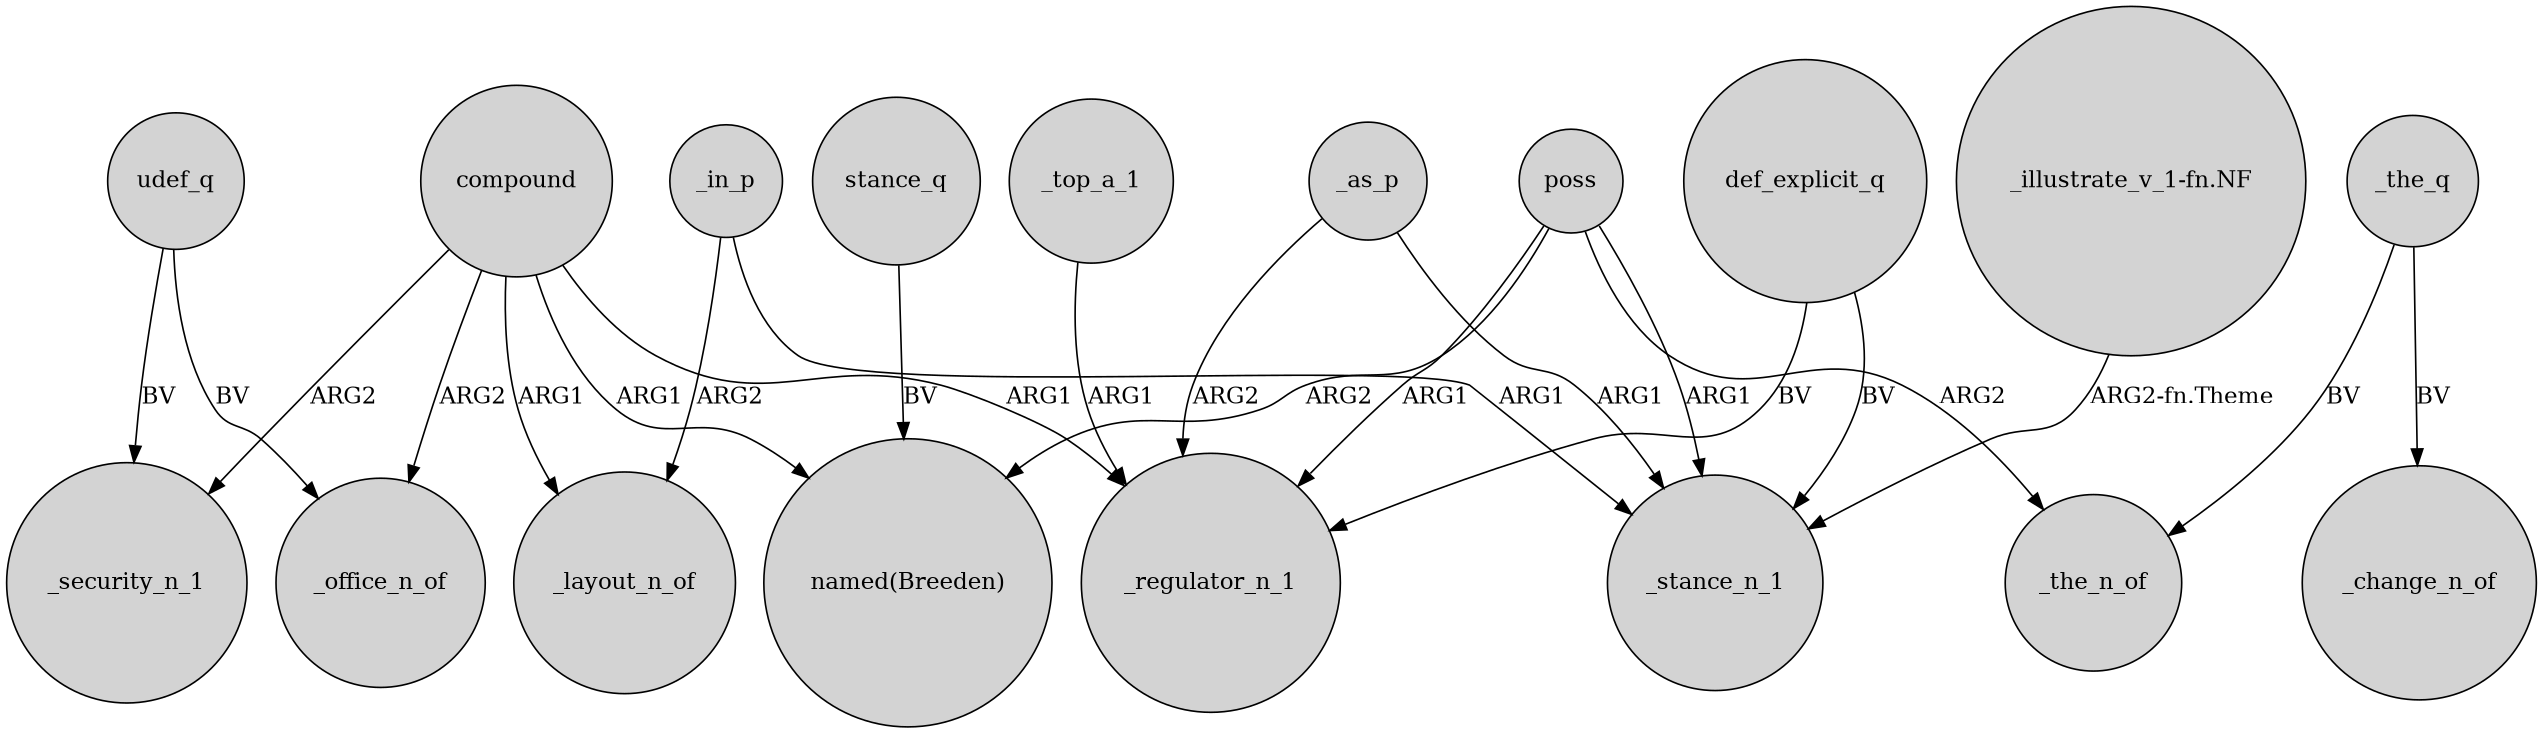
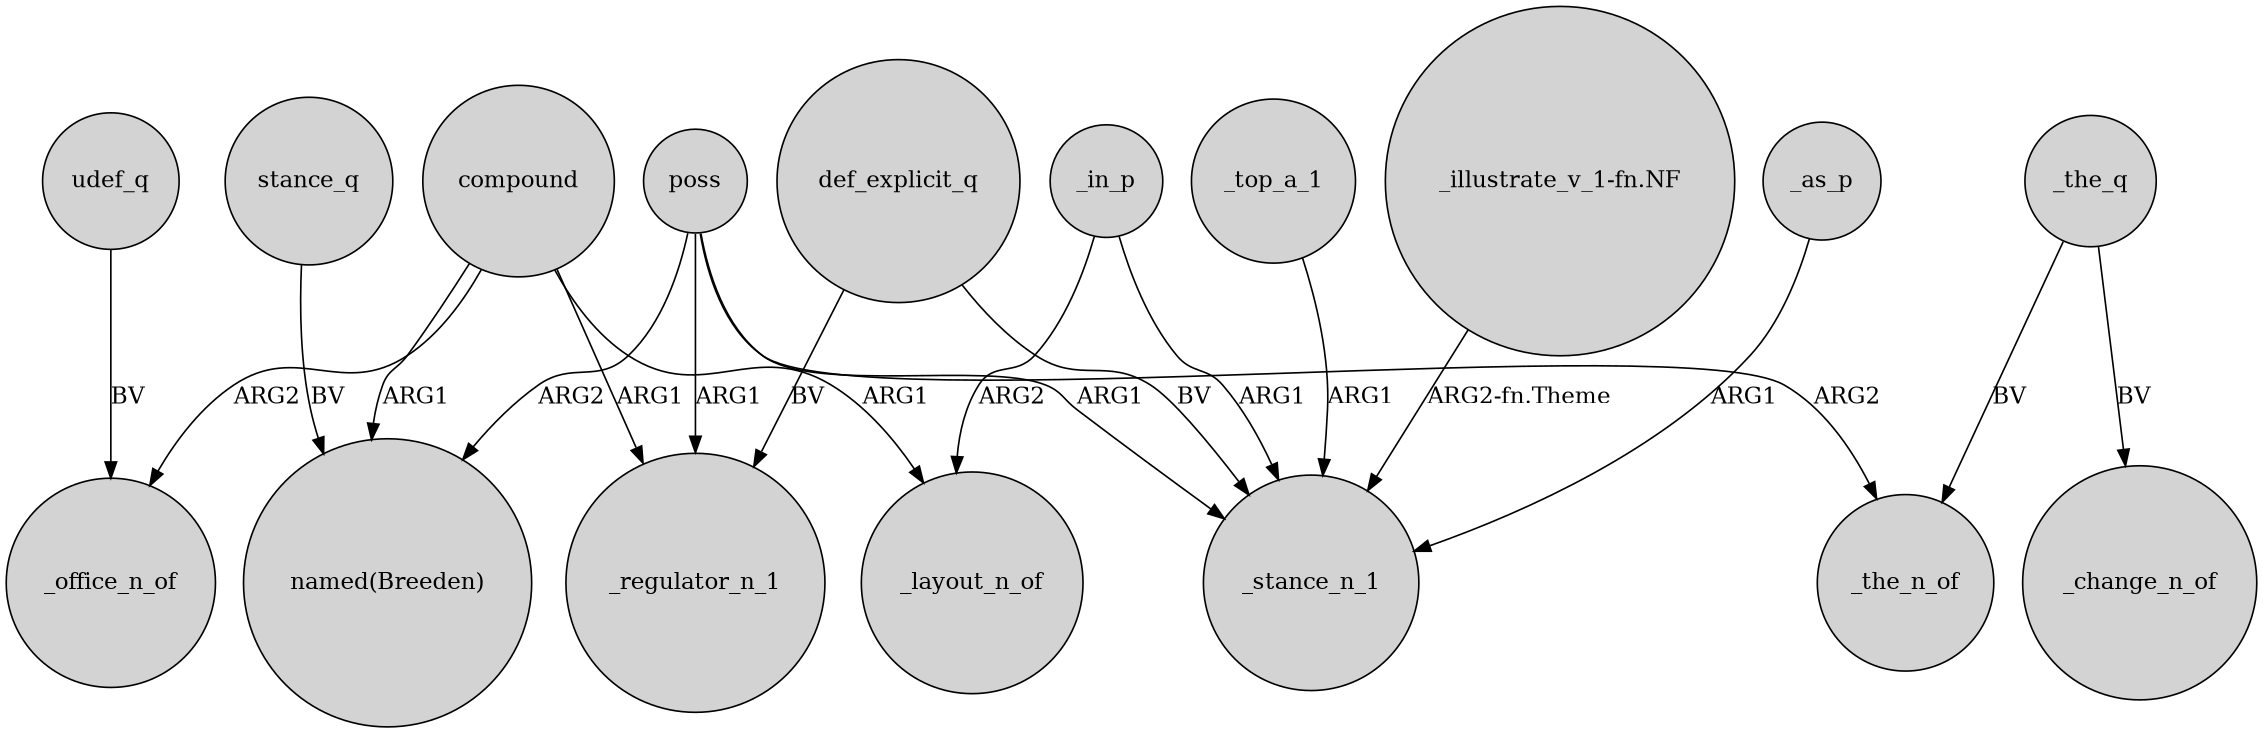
edge "_as_p" -> "_regulator_n_1": removed, label "ARG2"
edge "_top_a_1" -> "_regulator_n_1": now "_top_a_1" -> "_stance_n_1"
node "_security_n_1": removed
